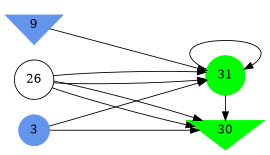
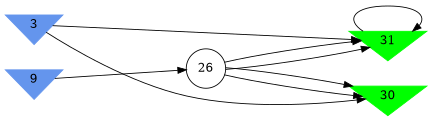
edge "9" -> "31": now "9" -> "26"
node "31": shape circle -> invtriangle
edge "31" -> "30": removed
node "3": shape circle -> invtriangle
